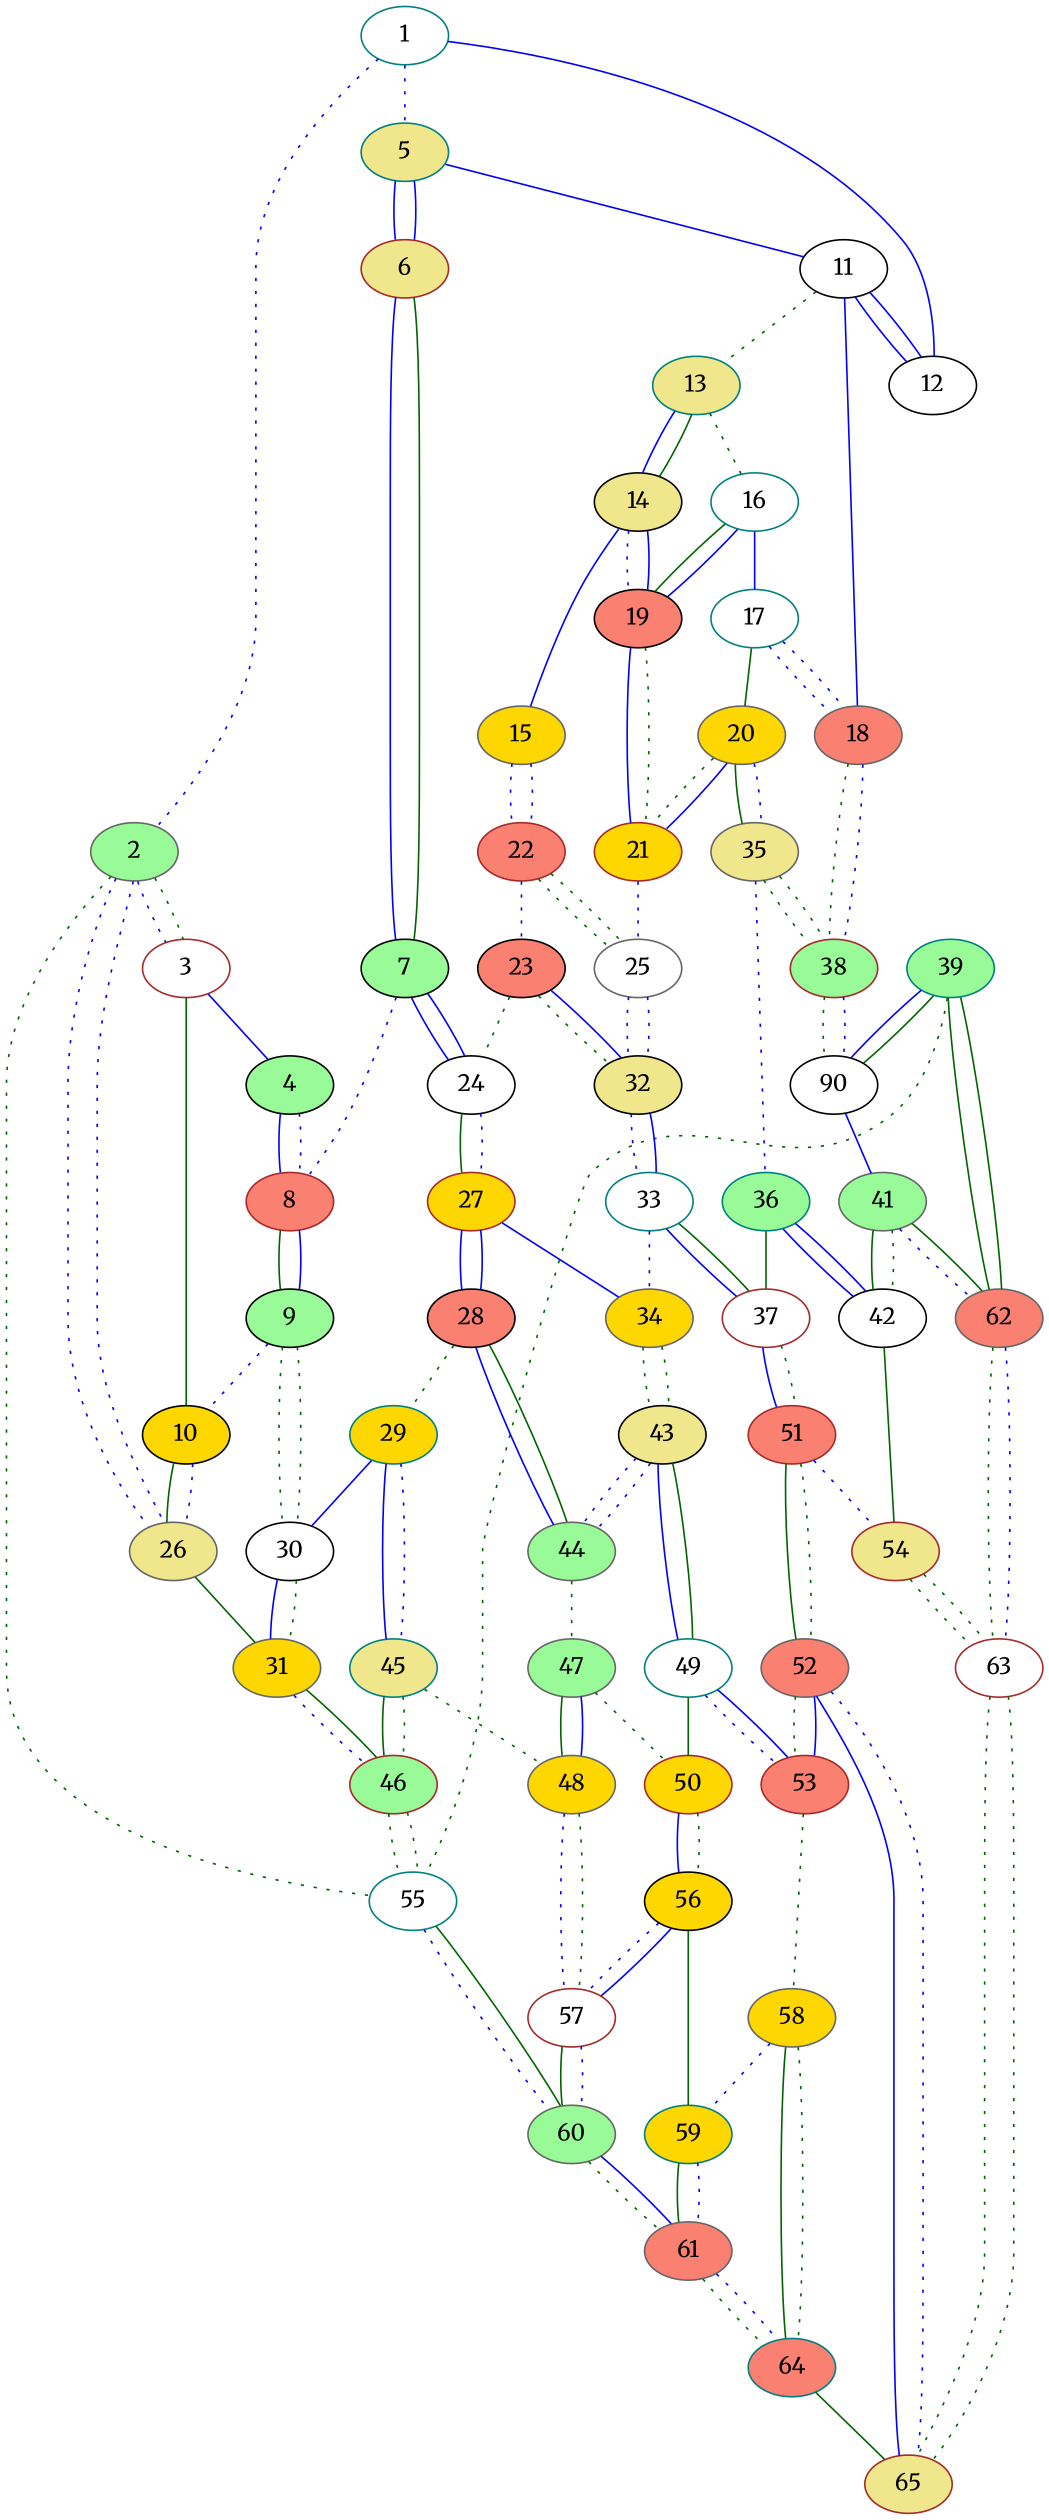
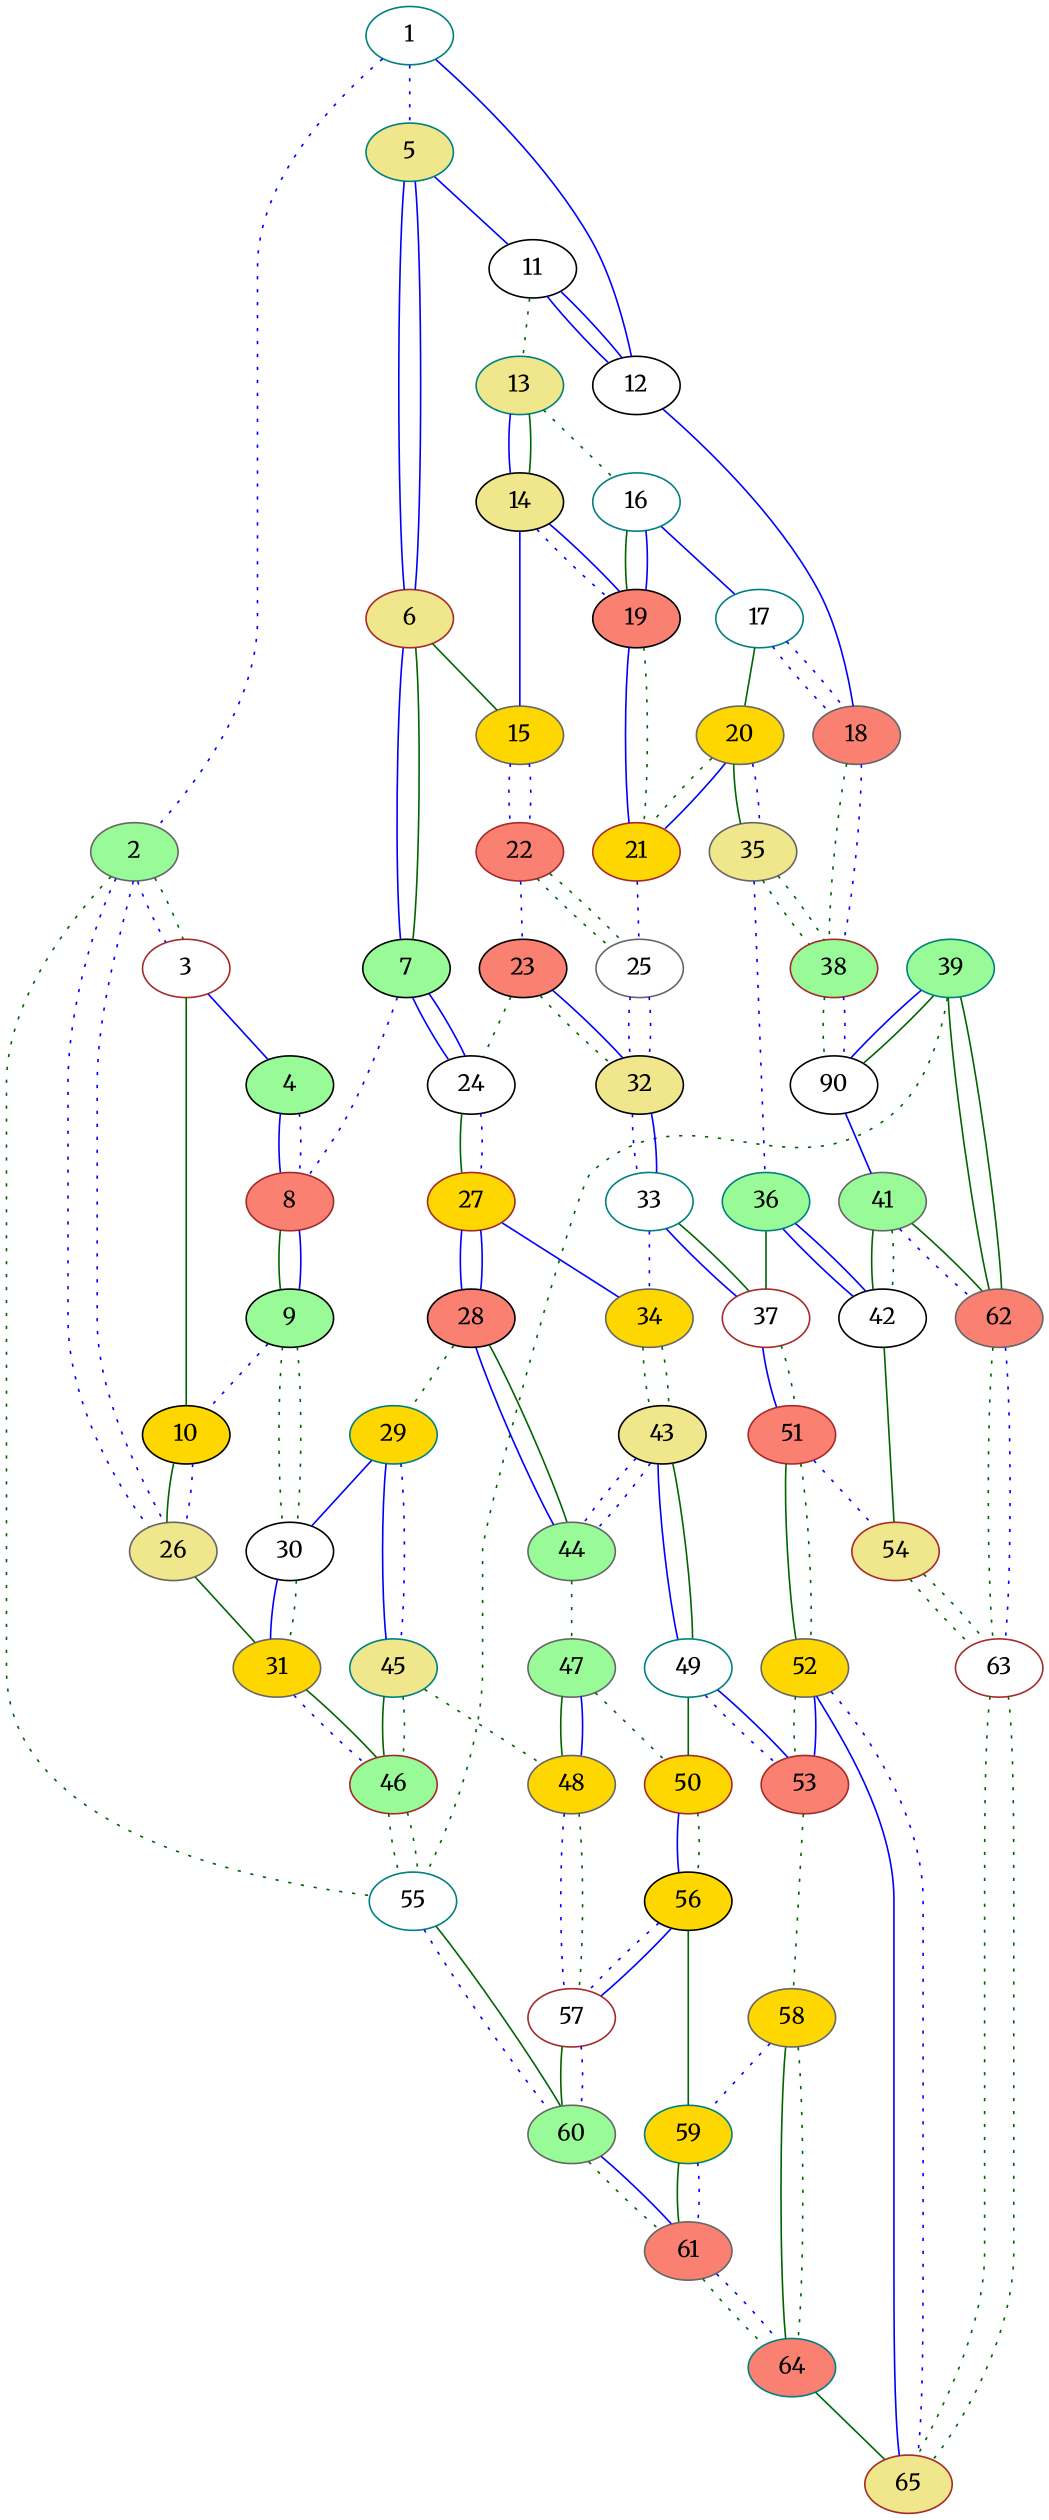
edge "11" -- "18": now "12" -- "18"
edge "6" -- "15": added
node "52": fillcolor salmon -> gold
